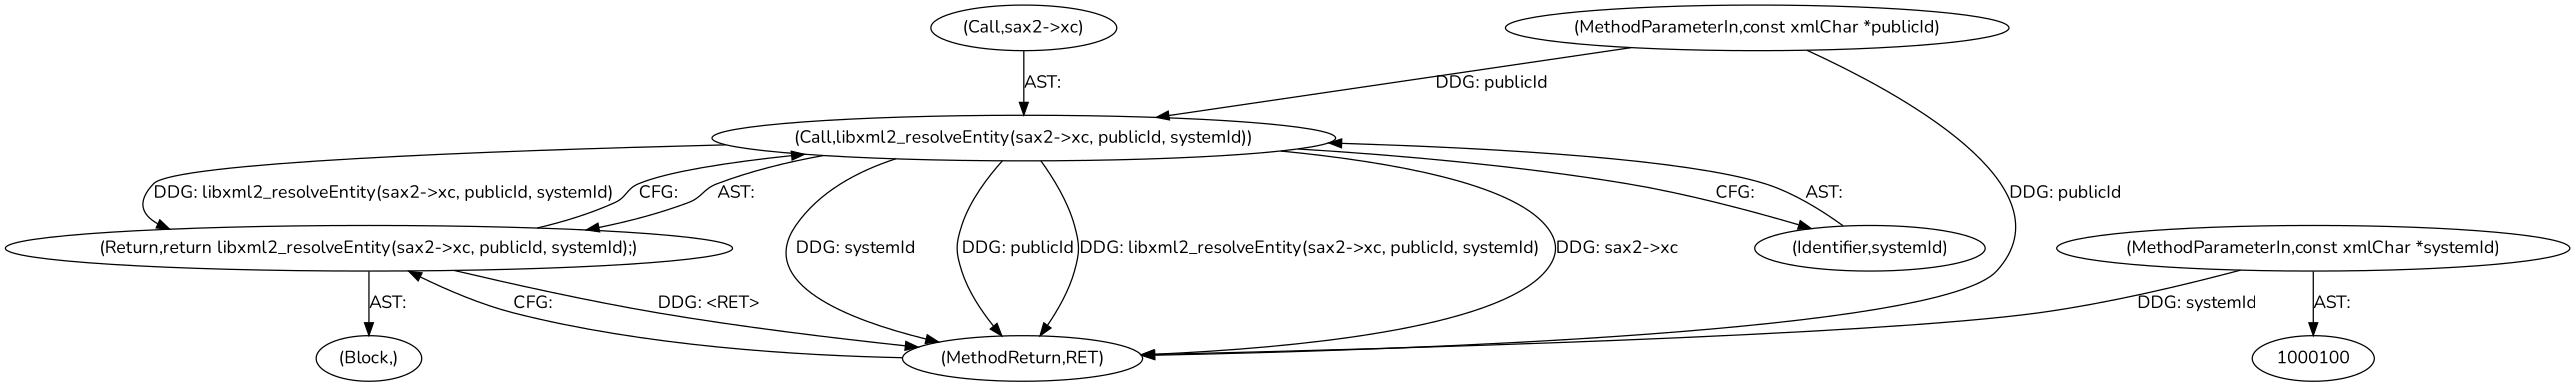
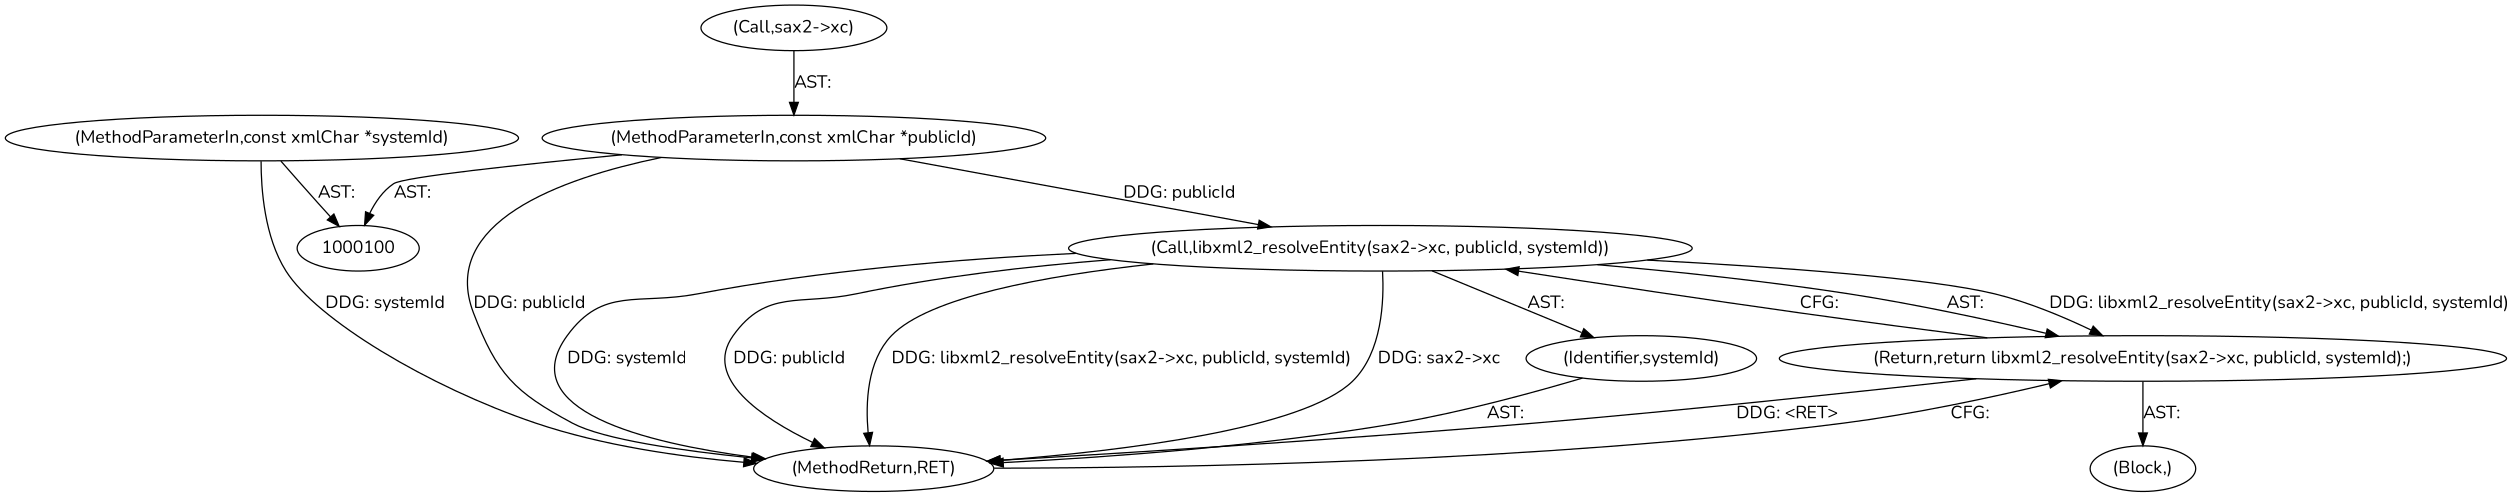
edge "(Call,sax2->xc)" -> "(Call,libxml2_resolveEntity(sax2->xc, publicId, systemId))": now "(Call,sax2->xc)" -> "(MethodParameterIn,const xmlChar *publicId)"
edge "(Identifier,systemId)" -> "(Call,libxml2_resolveEntity(sax2->xc, publicId, systemId))": now "(Identifier,systemId)" -> "(MethodReturn,RET)"
edge "(MethodParameterIn,const xmlChar *publicId)" -> "1000100": added, label "AST:"
edge "(Call,libxml2_resolveEntity(sax2->xc, publicId, systemId))" -> "(Identifier,systemId)": label "CFG: " -> "AST: "
